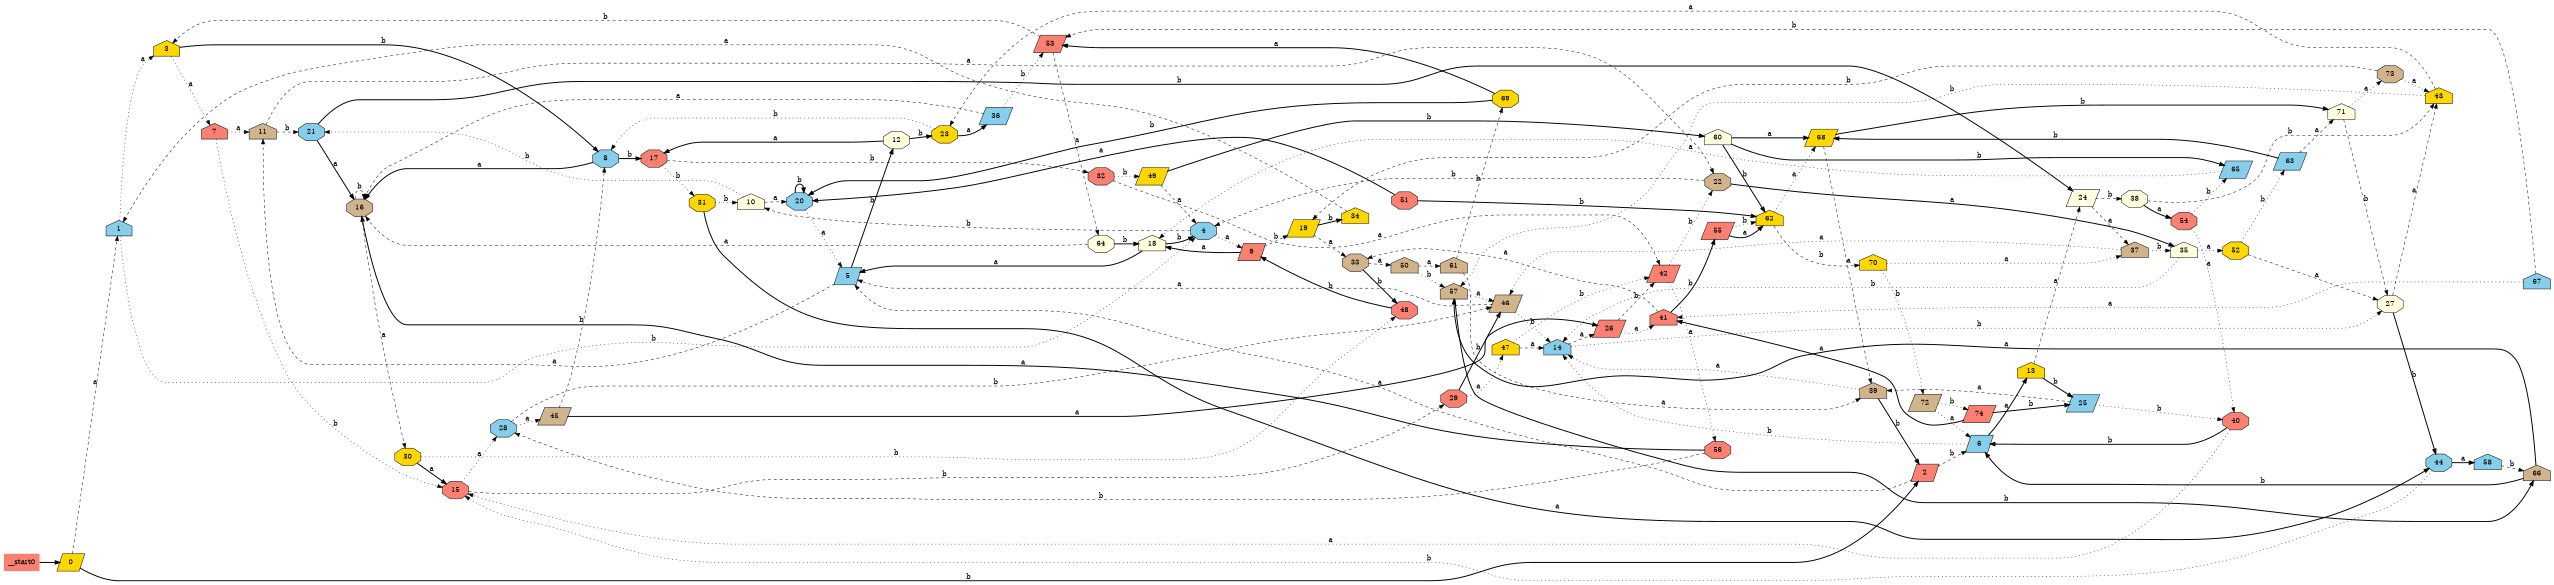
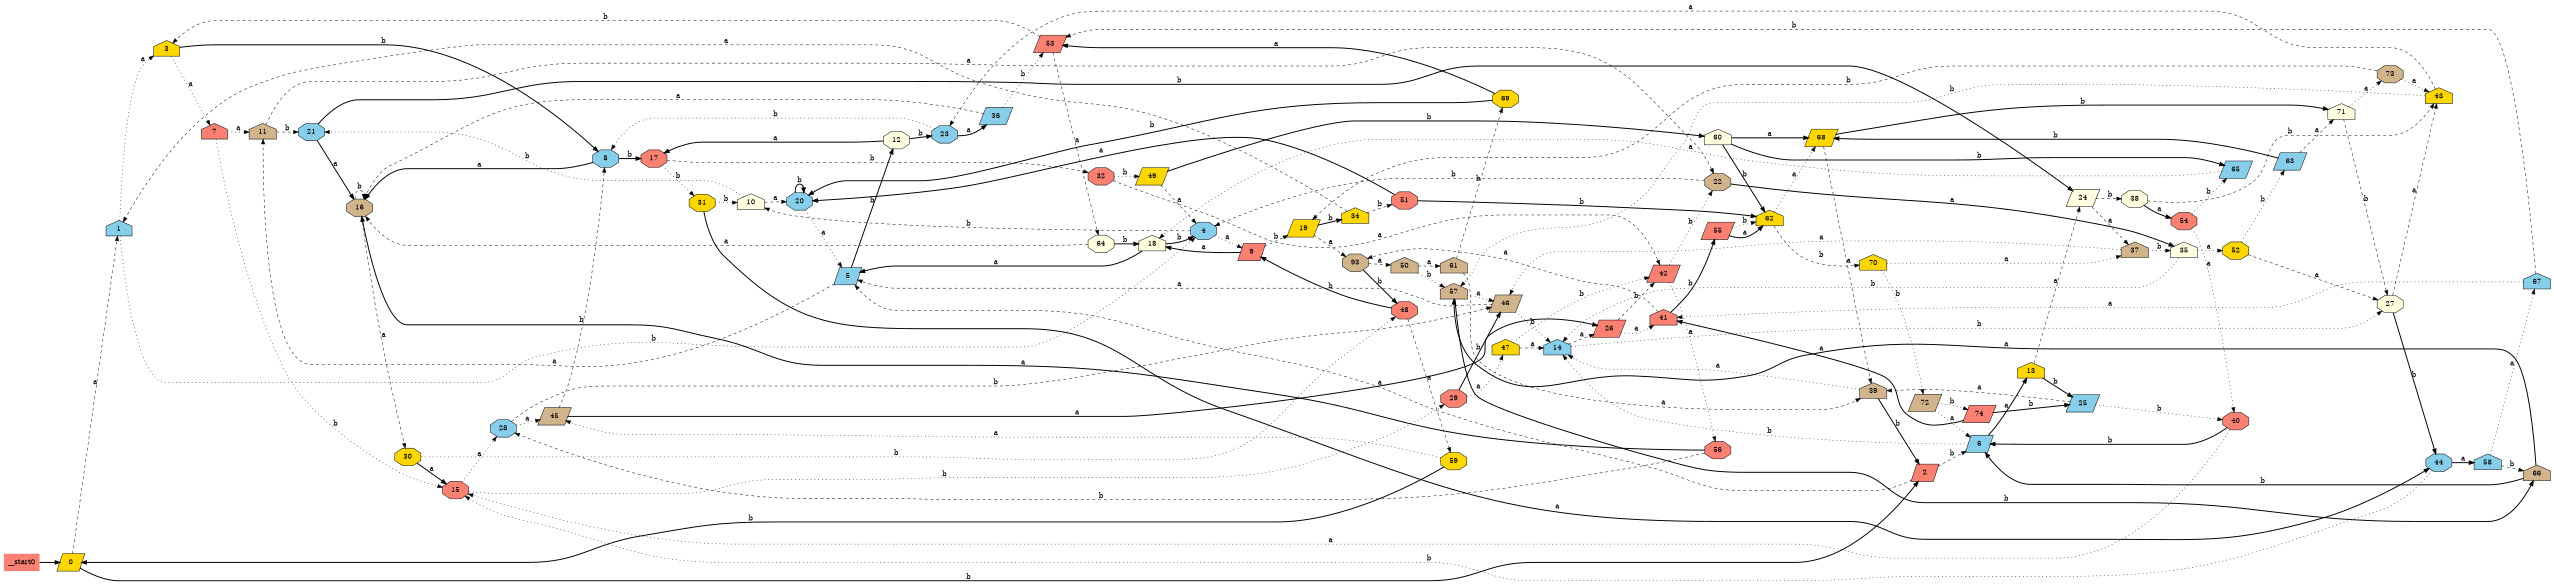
node "23": fillcolor gold -> skyblue
edge "34" -> "51": added, label "b"
node "33": label "33" -> "93"
edge "58" -> "67": added, label "a"
node "59": added
edge "15" -> "29": style dashed -> dotted
